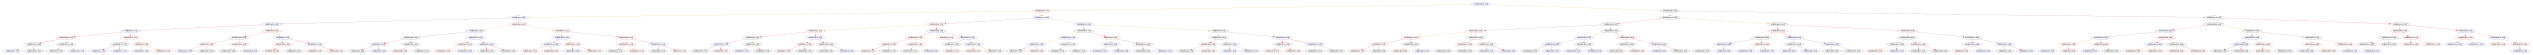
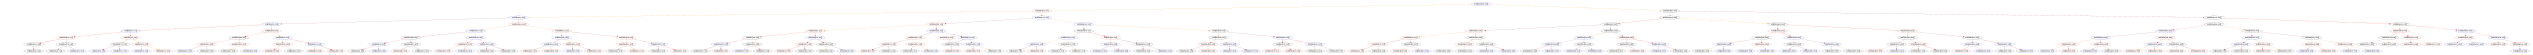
node "Node{data=[1132, 1132]}": removed
